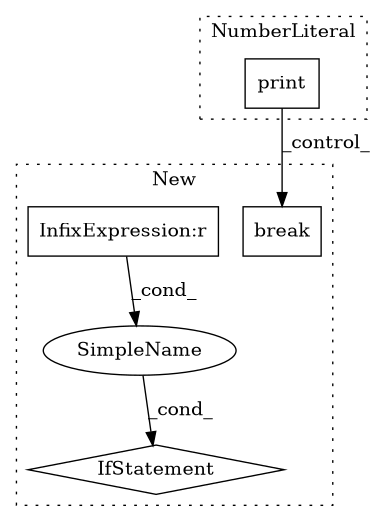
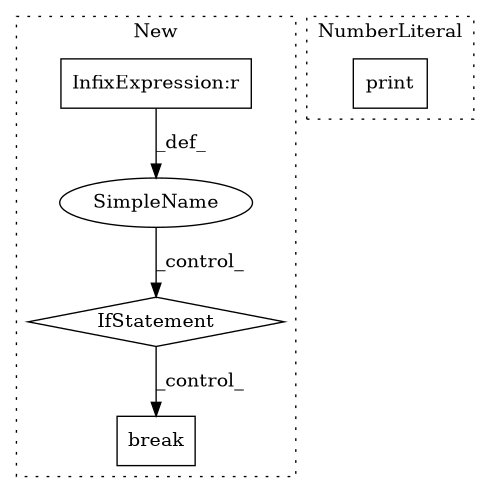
edge "print" -> "break": now "IfStatement" -> "break"
edge "InfixExpression:r" -> "SimpleName": label "_cond_" -> "_def_"
edge "SimpleName" -> "IfStatement": label "_cond_" -> "_control_"
